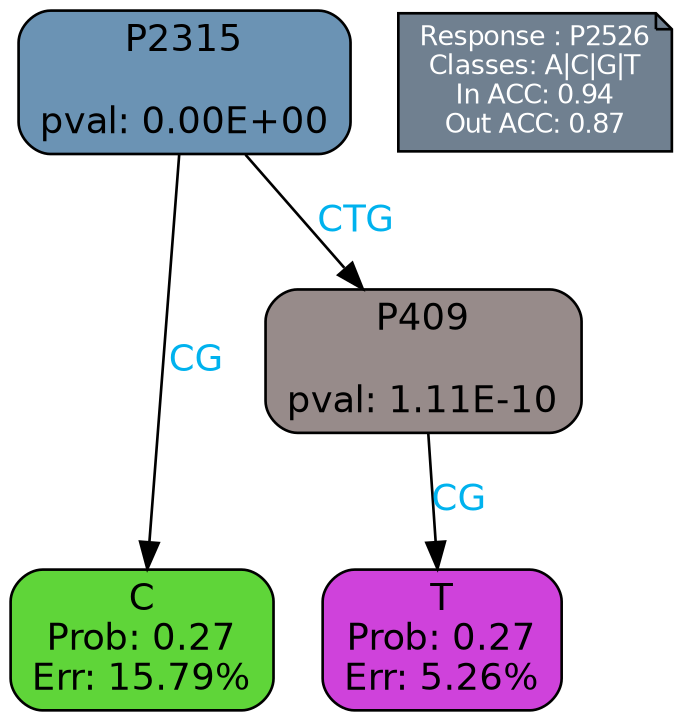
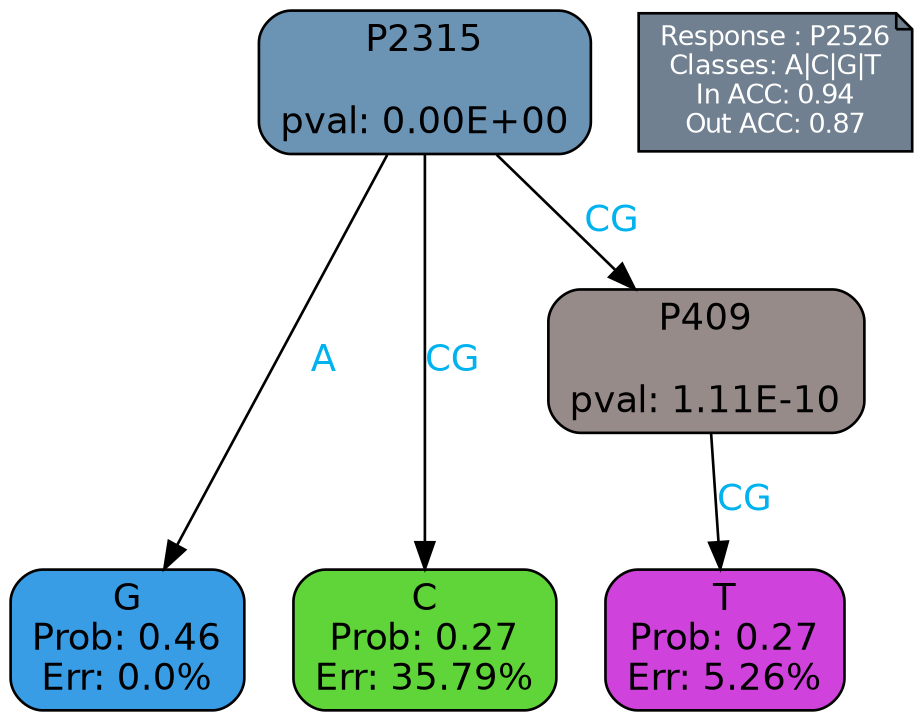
edge "P2315 pval: 0.00E+00" -> "P409 pval: 1.11E-10": label "CTG" -> "CG"
node "G Prob: 0.46 Err: 0.0%": added
node "C Prob: 0.27 Err: 15.79%": label "C Prob: 0.27 Err: 15.79%" -> "C Prob: 0.27 Err: 35.79%"
